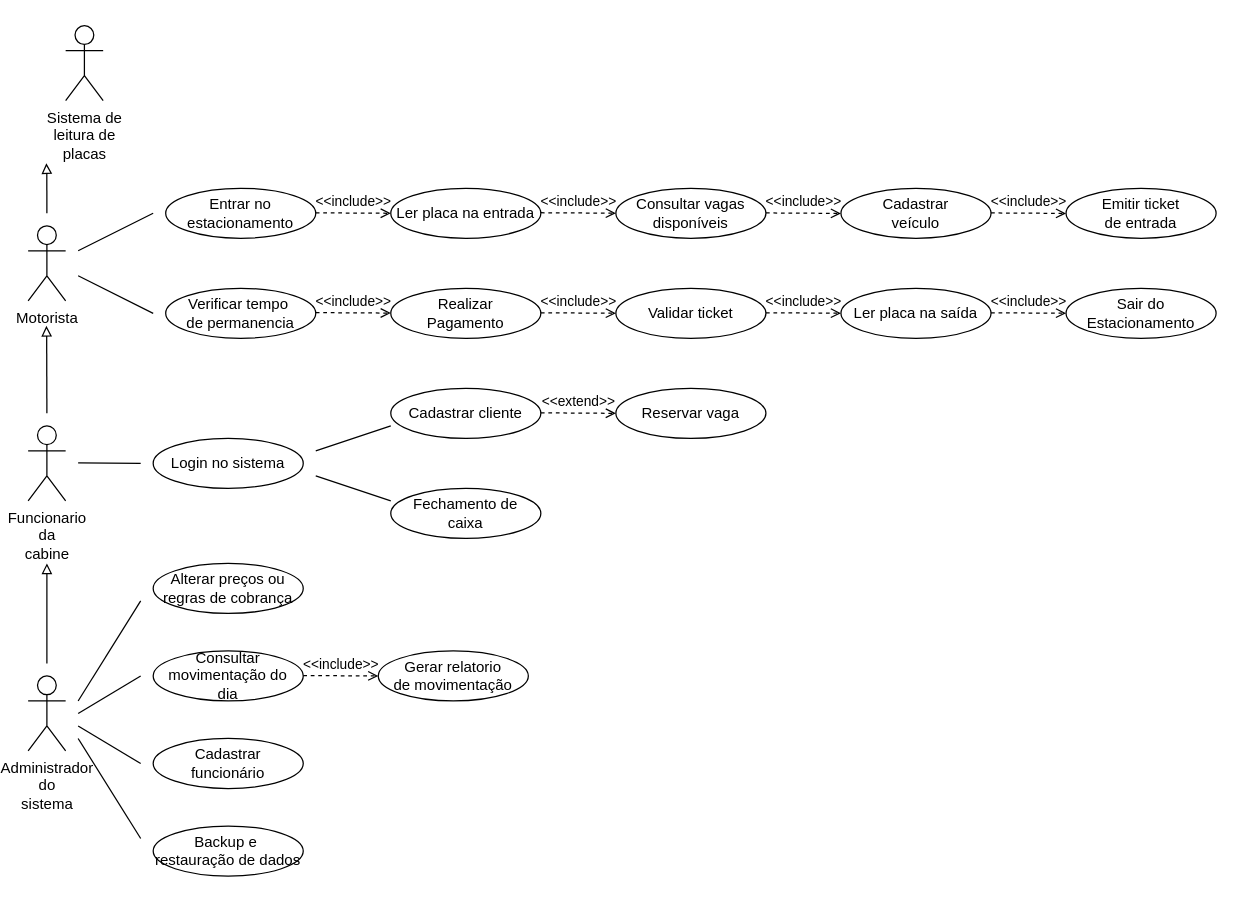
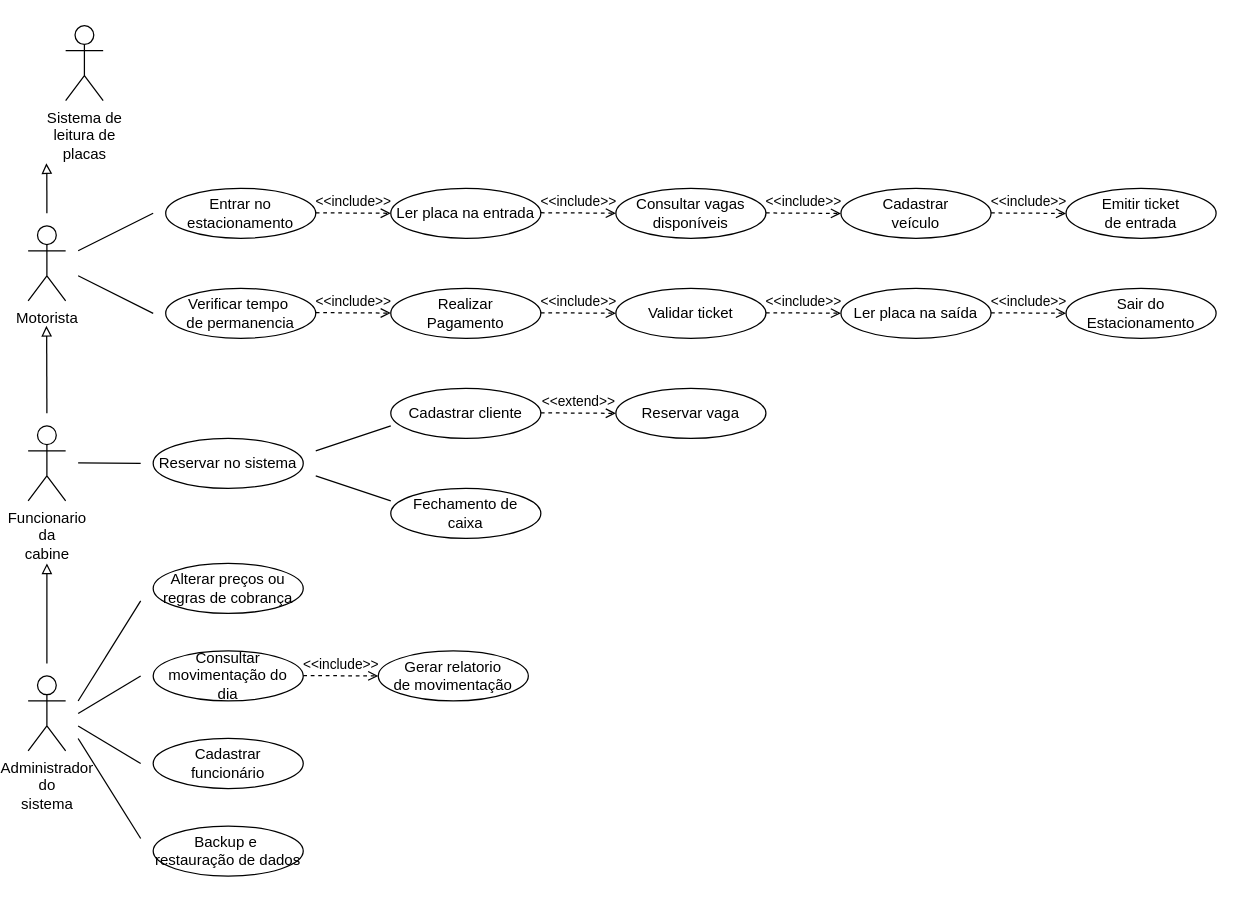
node "Login no sistema": label "Login no sistema" -> "Reservar no sistema"
